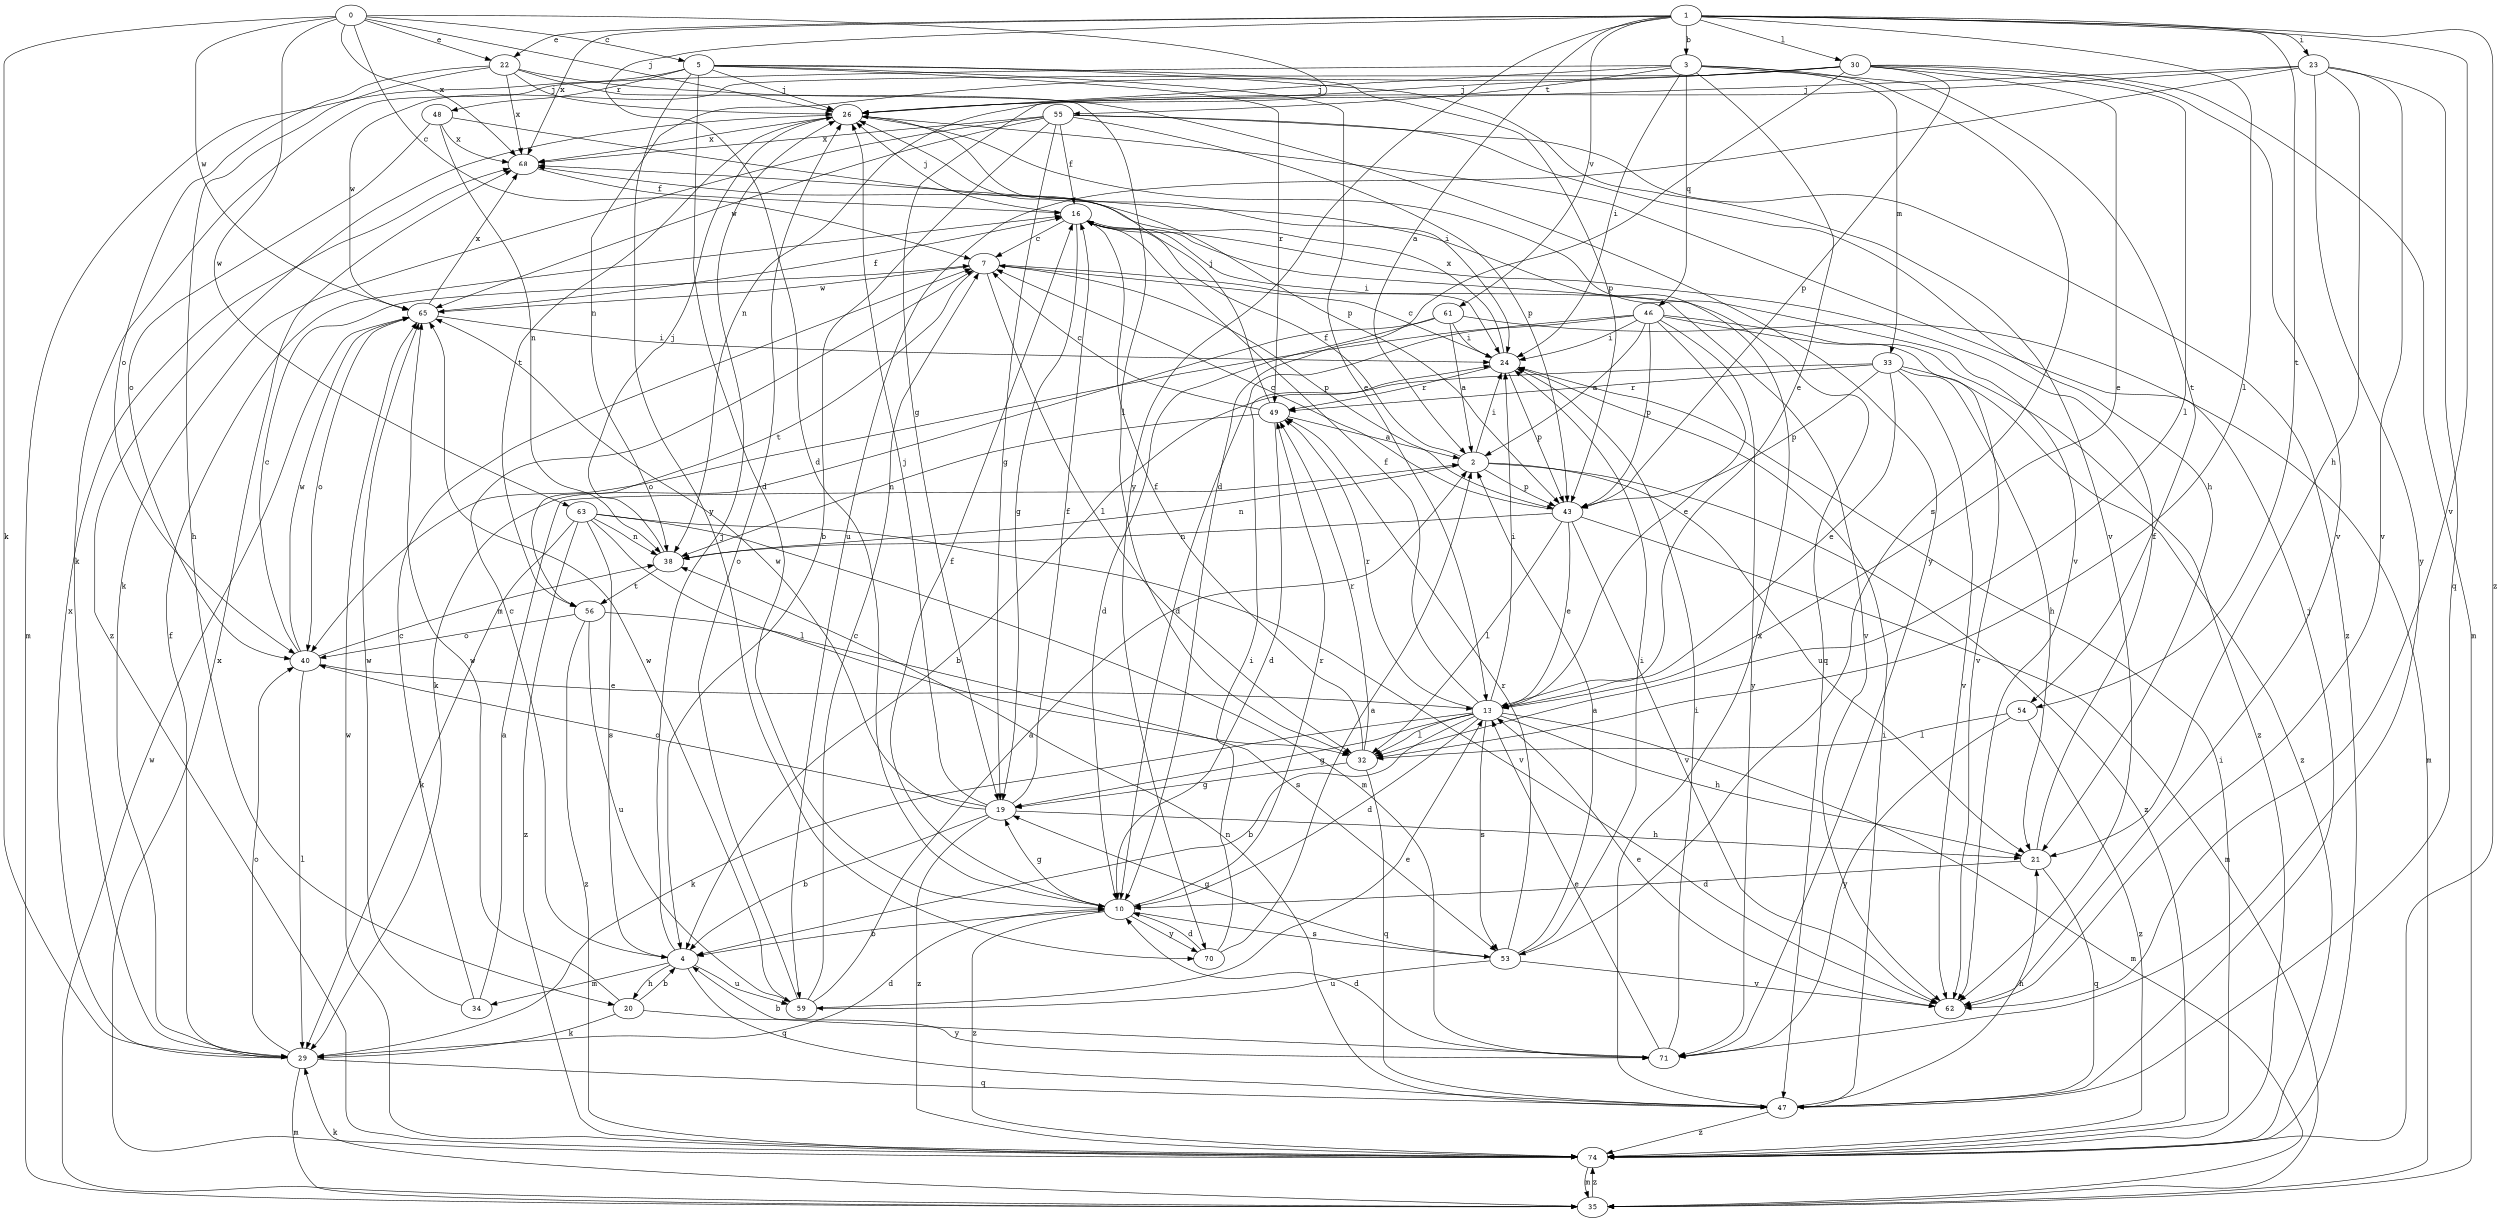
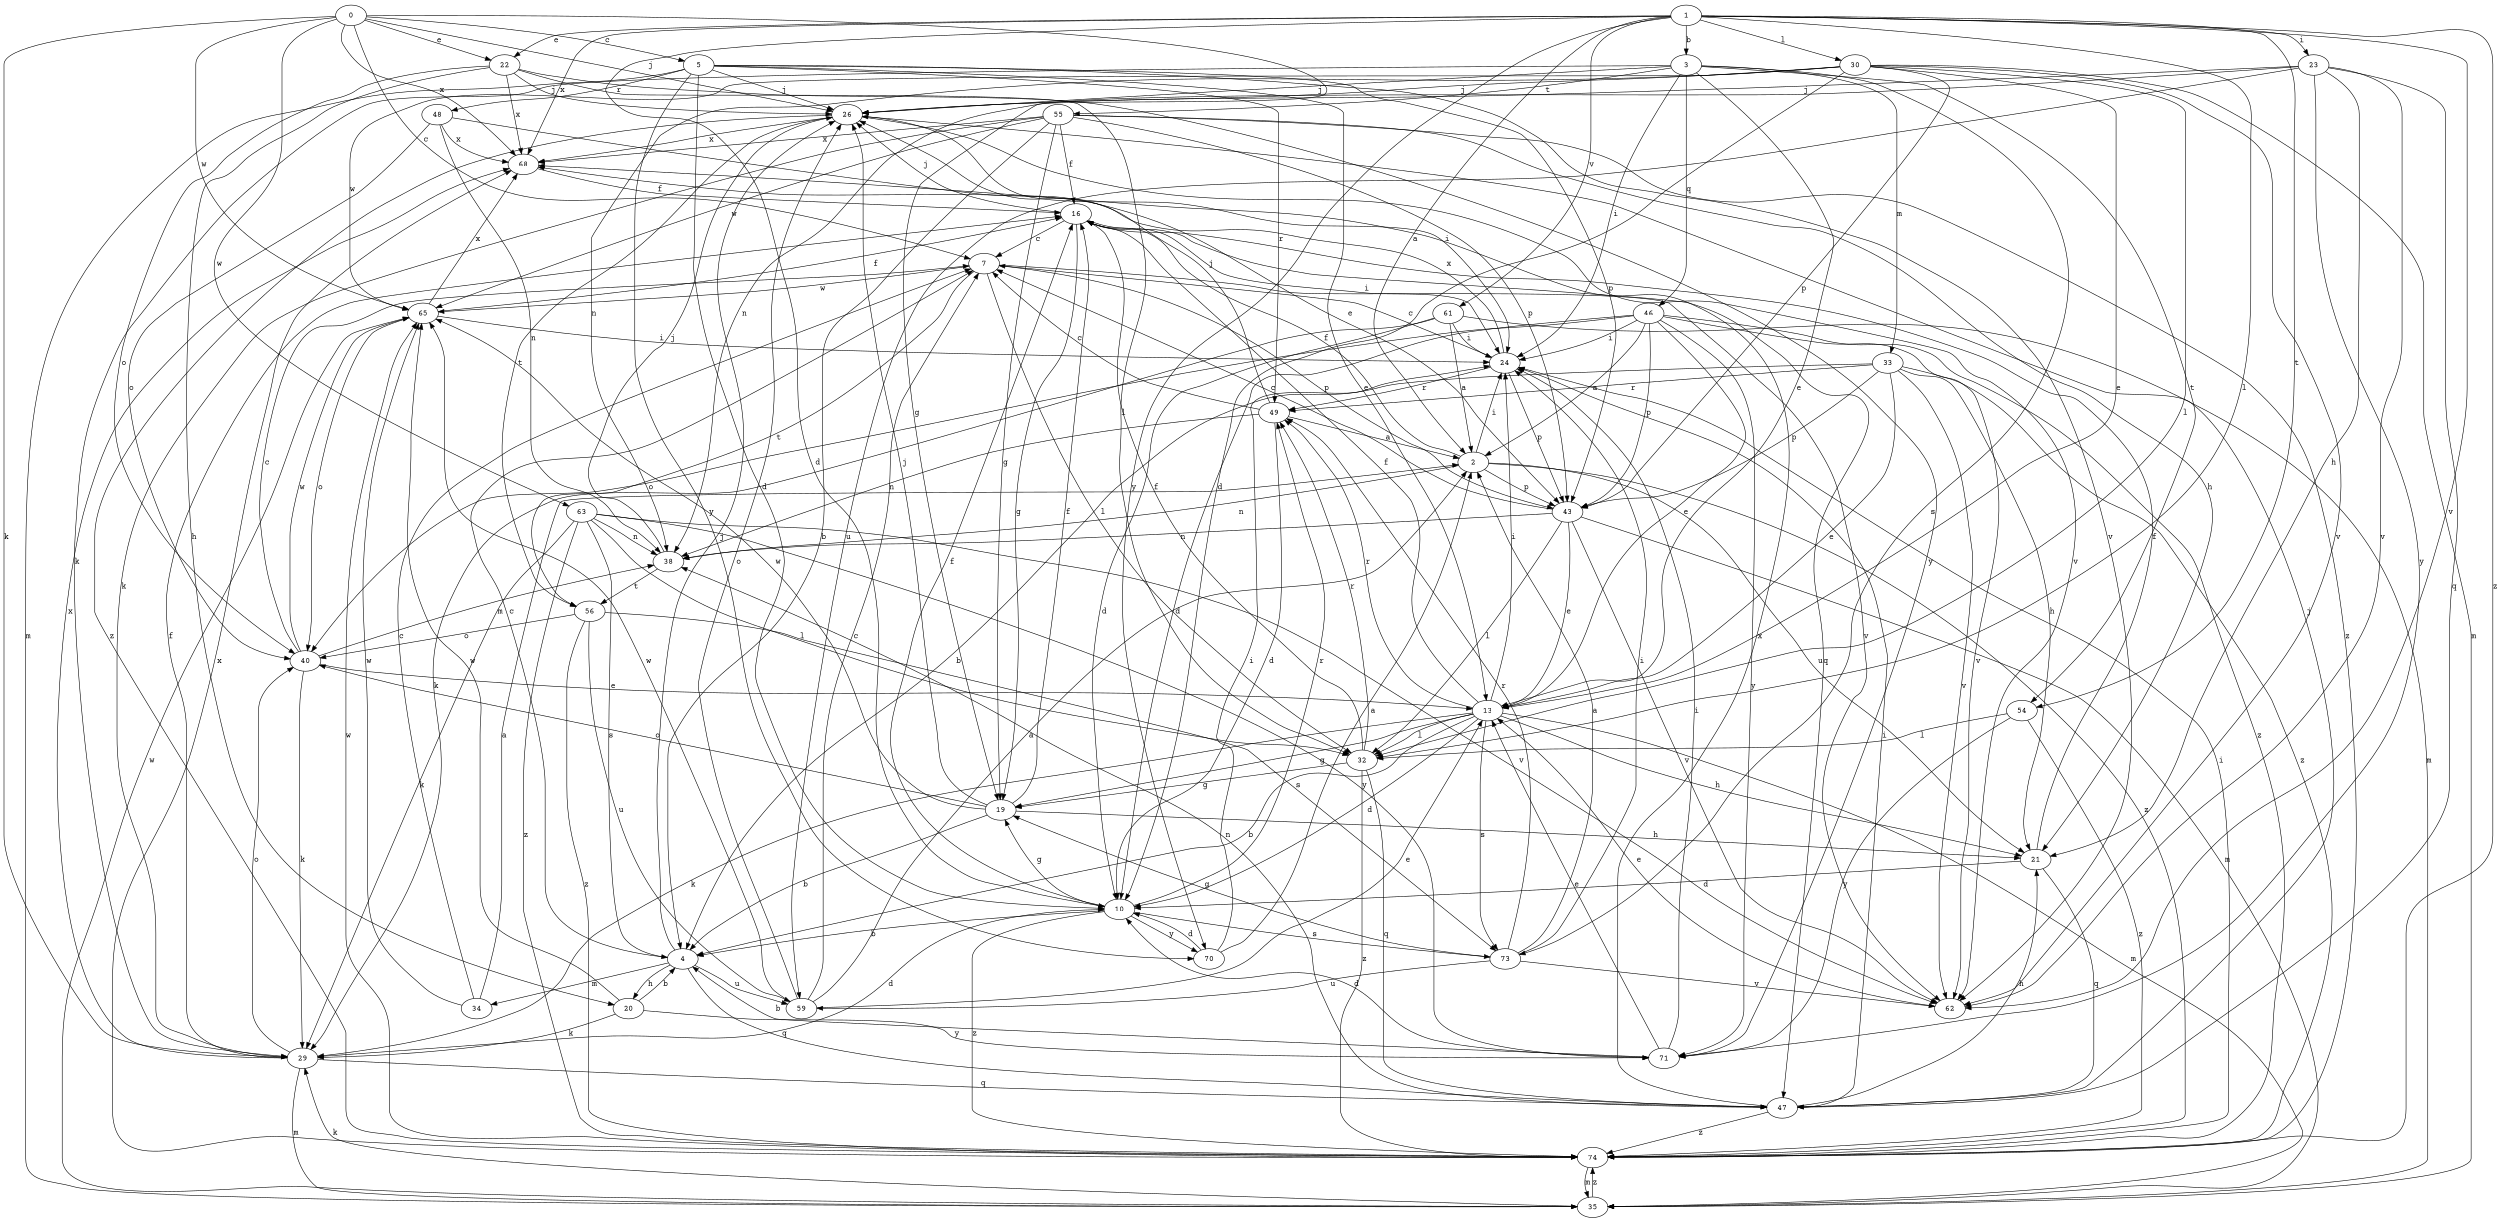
edge "48" -> "43": label "p" -> "e"
edge "63" -> "71": label "m" -> "y"
edge "40" -> "29": label "l" -> "k"
node "53": label "53" -> "73"
edge "19" -> "74": now "32" -> "74"
